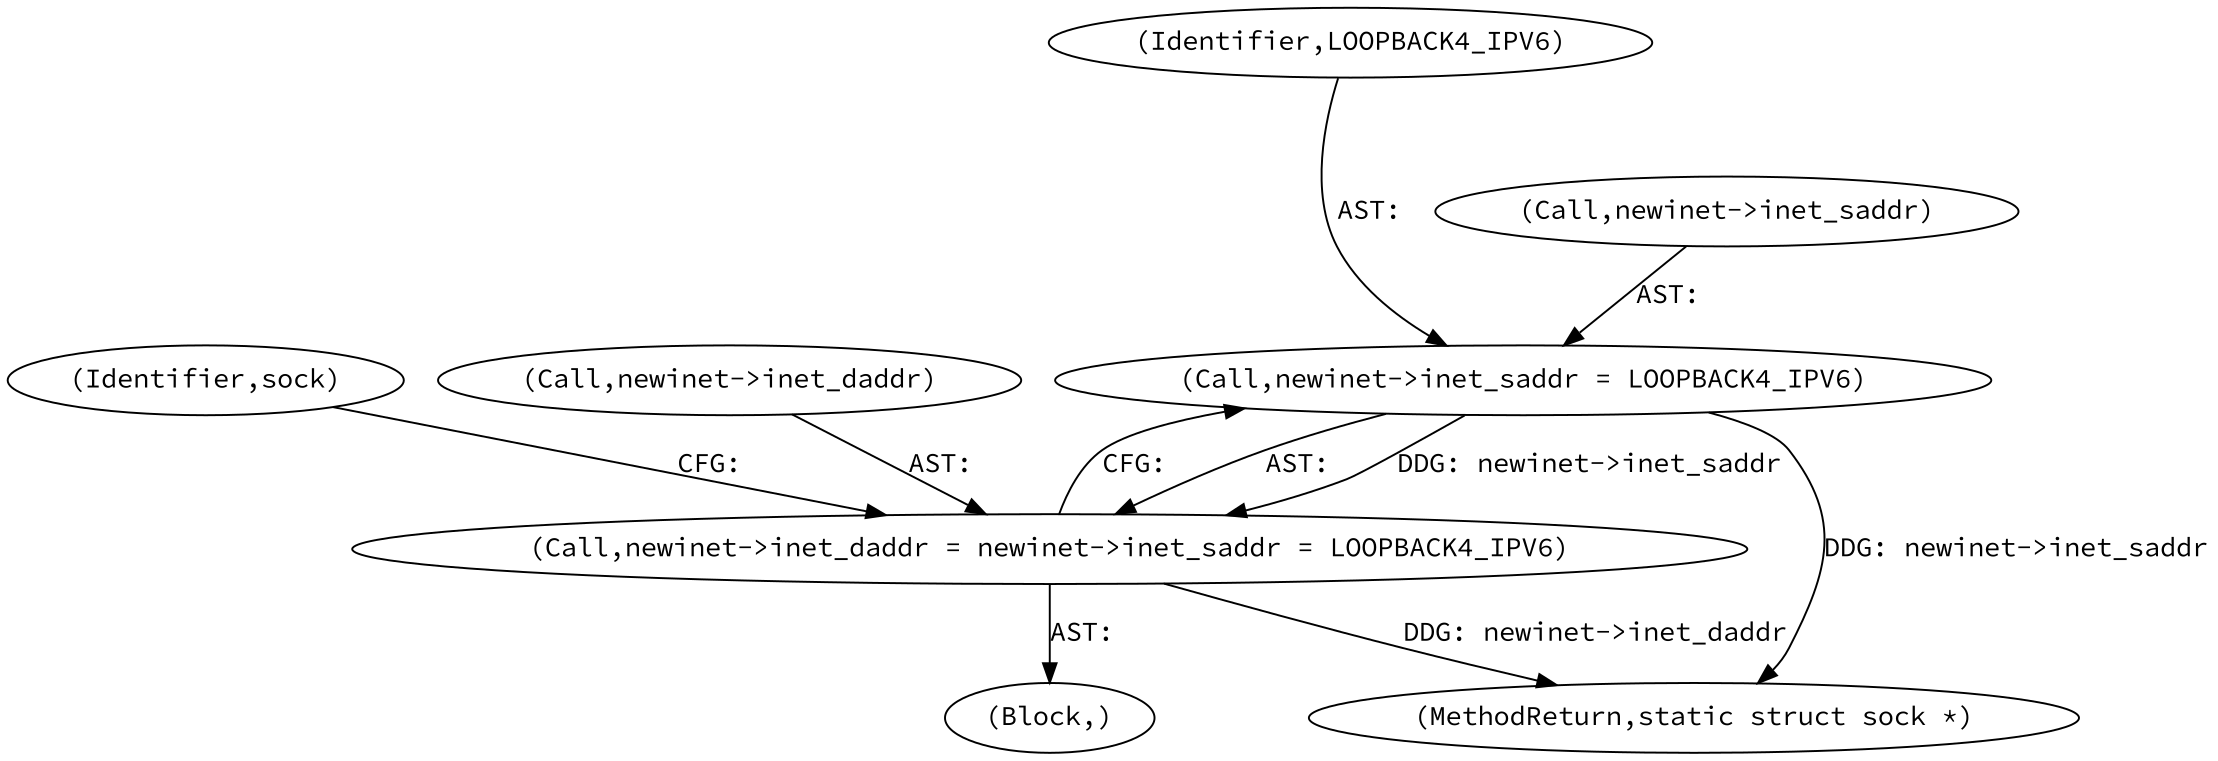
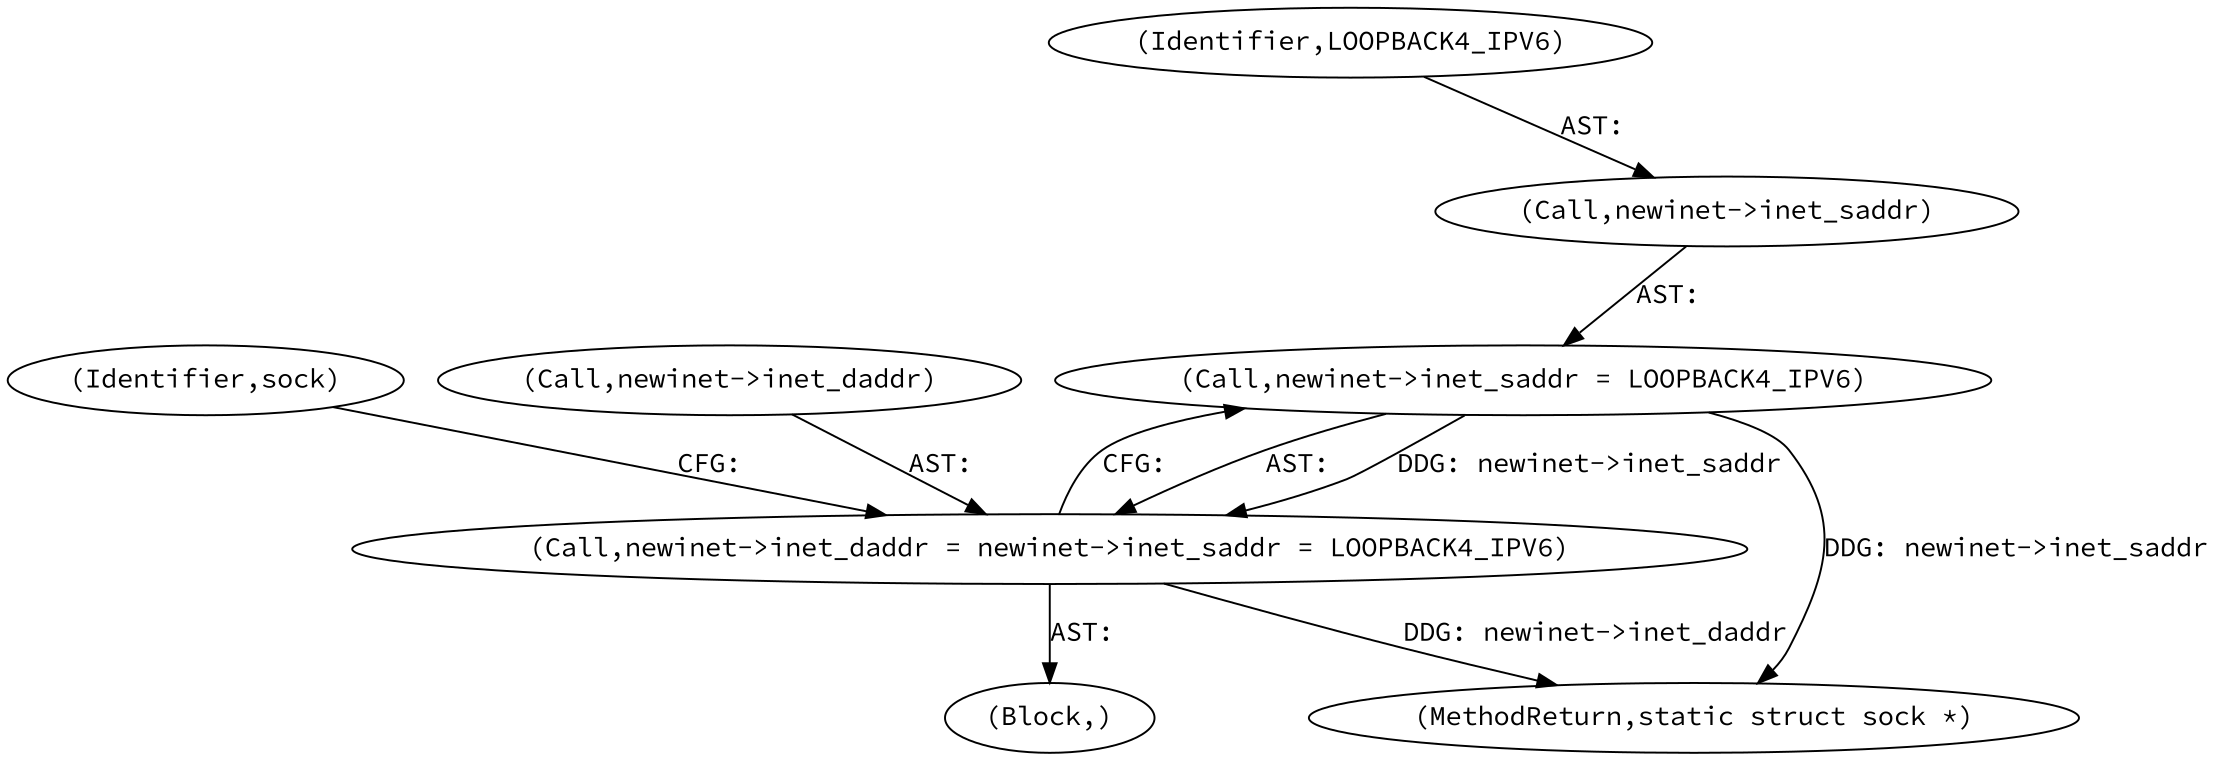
edge "(Identifier,LOOPBACK4_IPV6)" -> "(Call,newinet->inet_saddr = LOOPBACK4_IPV6)": now "(Identifier,LOOPBACK4_IPV6)" -> "(Call,newinet->inet_saddr)"
